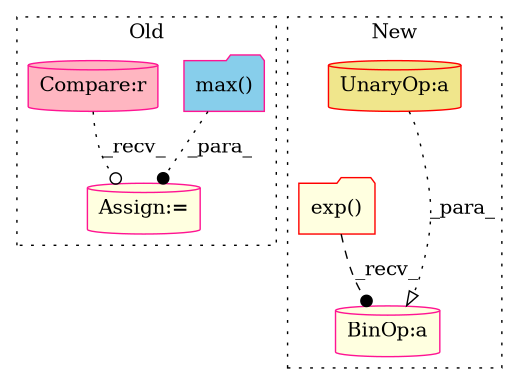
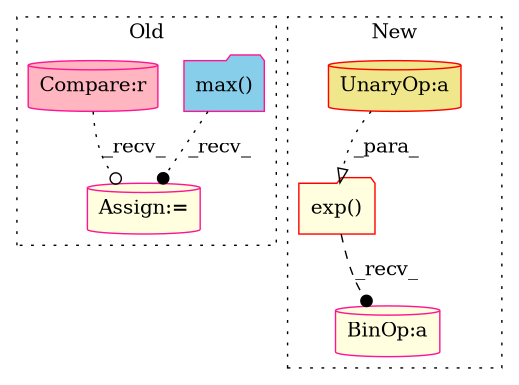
edge "max()" -> "Assign:=": label "_para_" -> "_recv_"
edge "UnaryOp:a" -> "BinOp:a": now "UnaryOp:a" -> "exp()"
